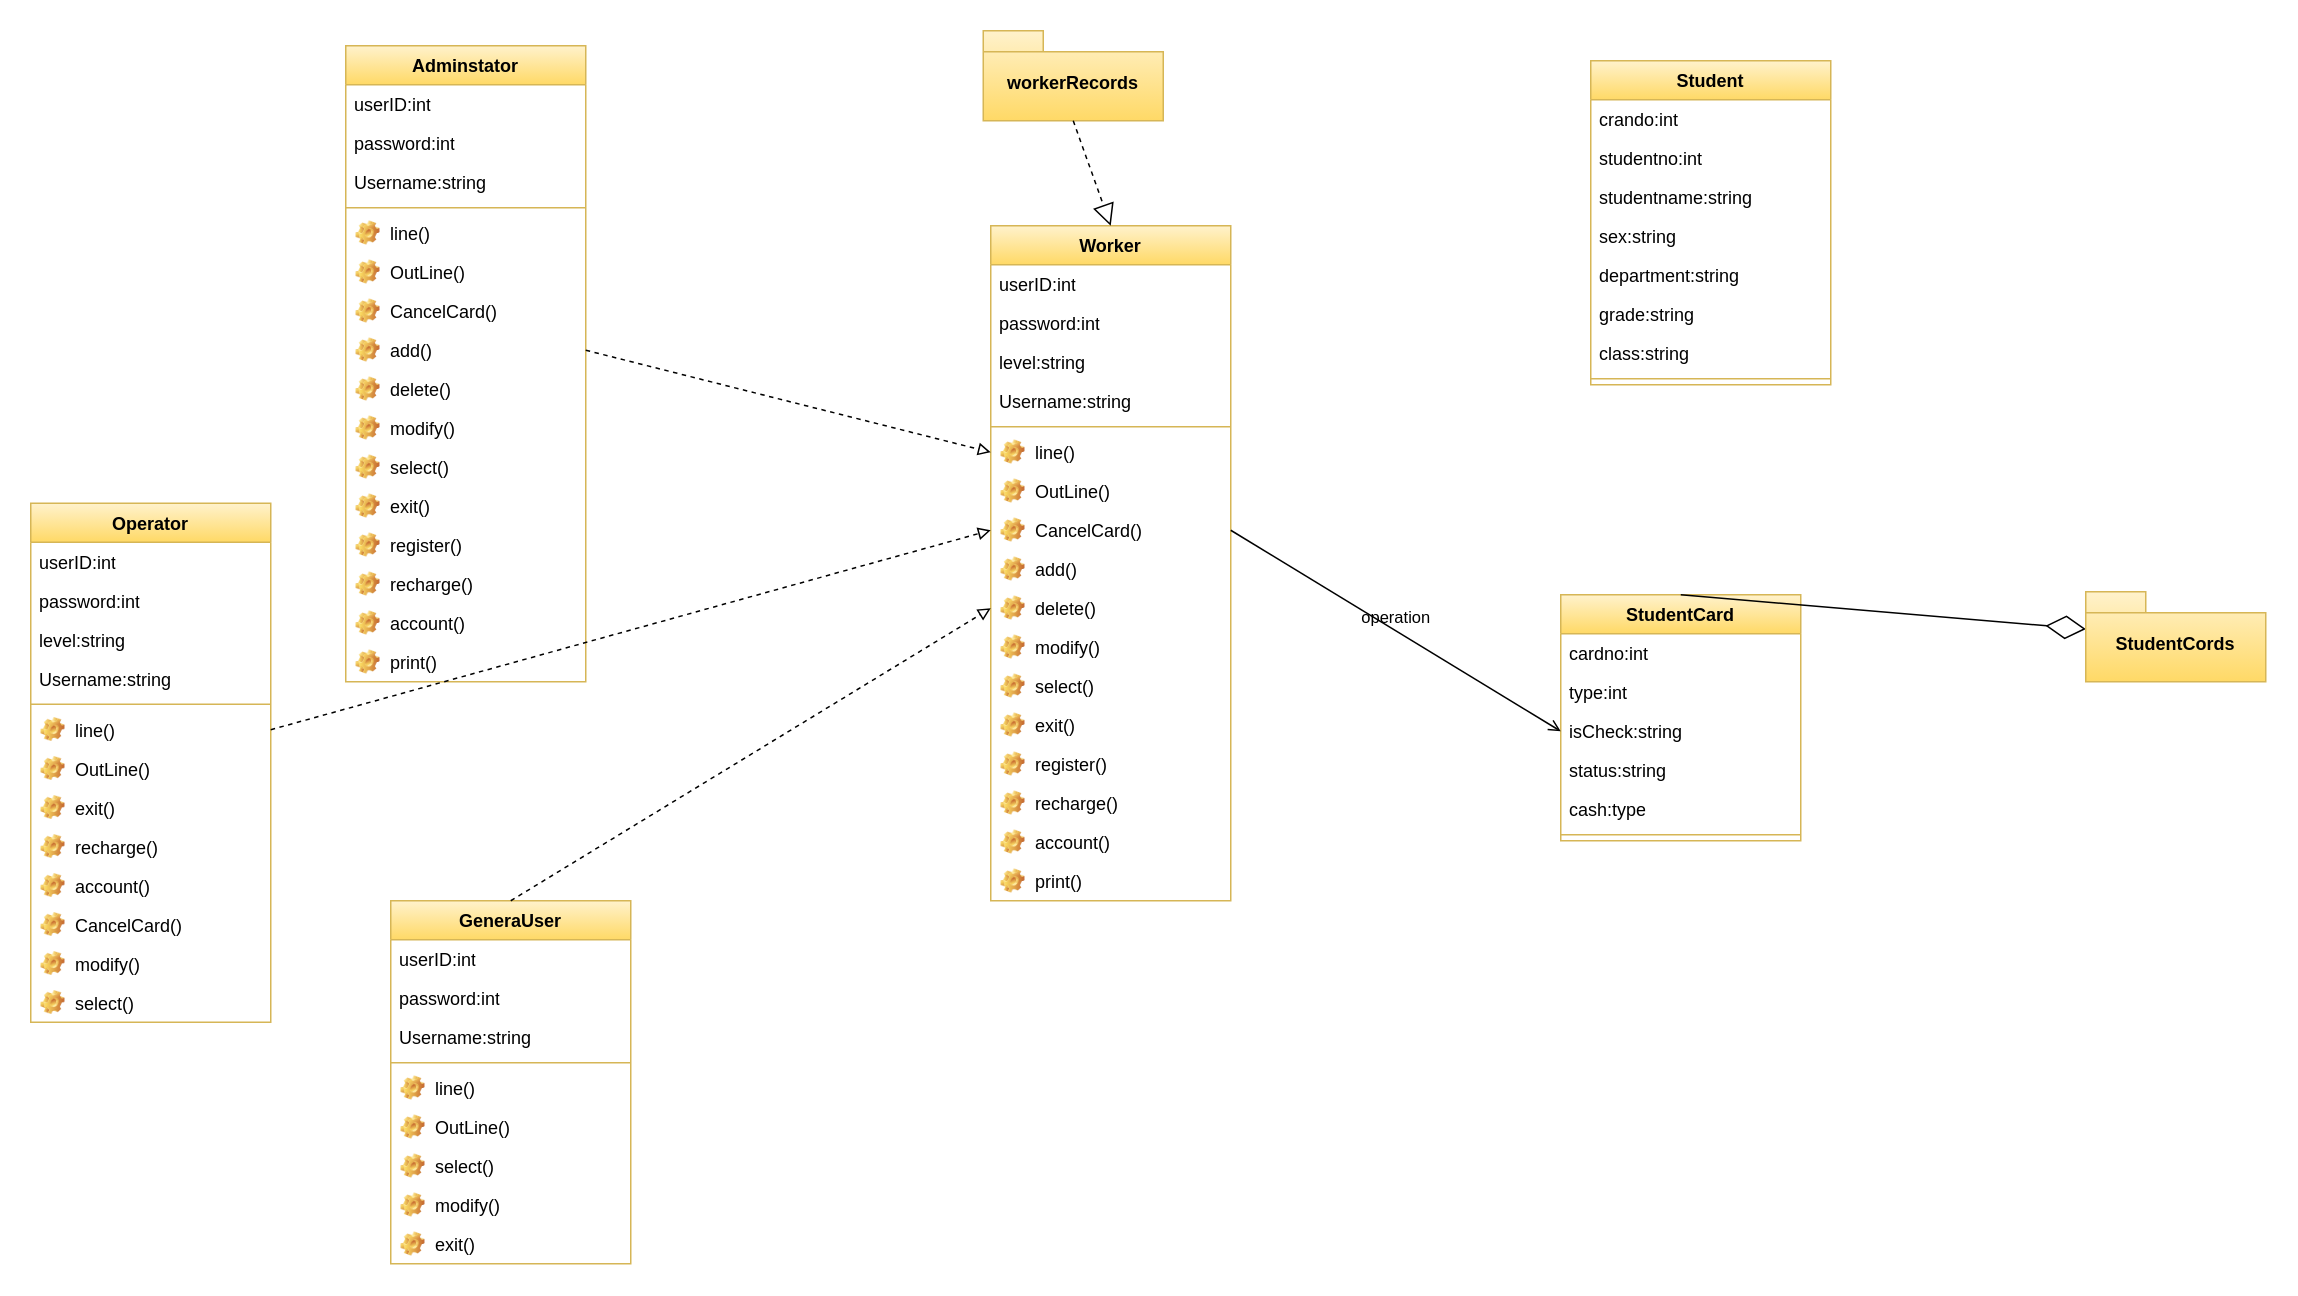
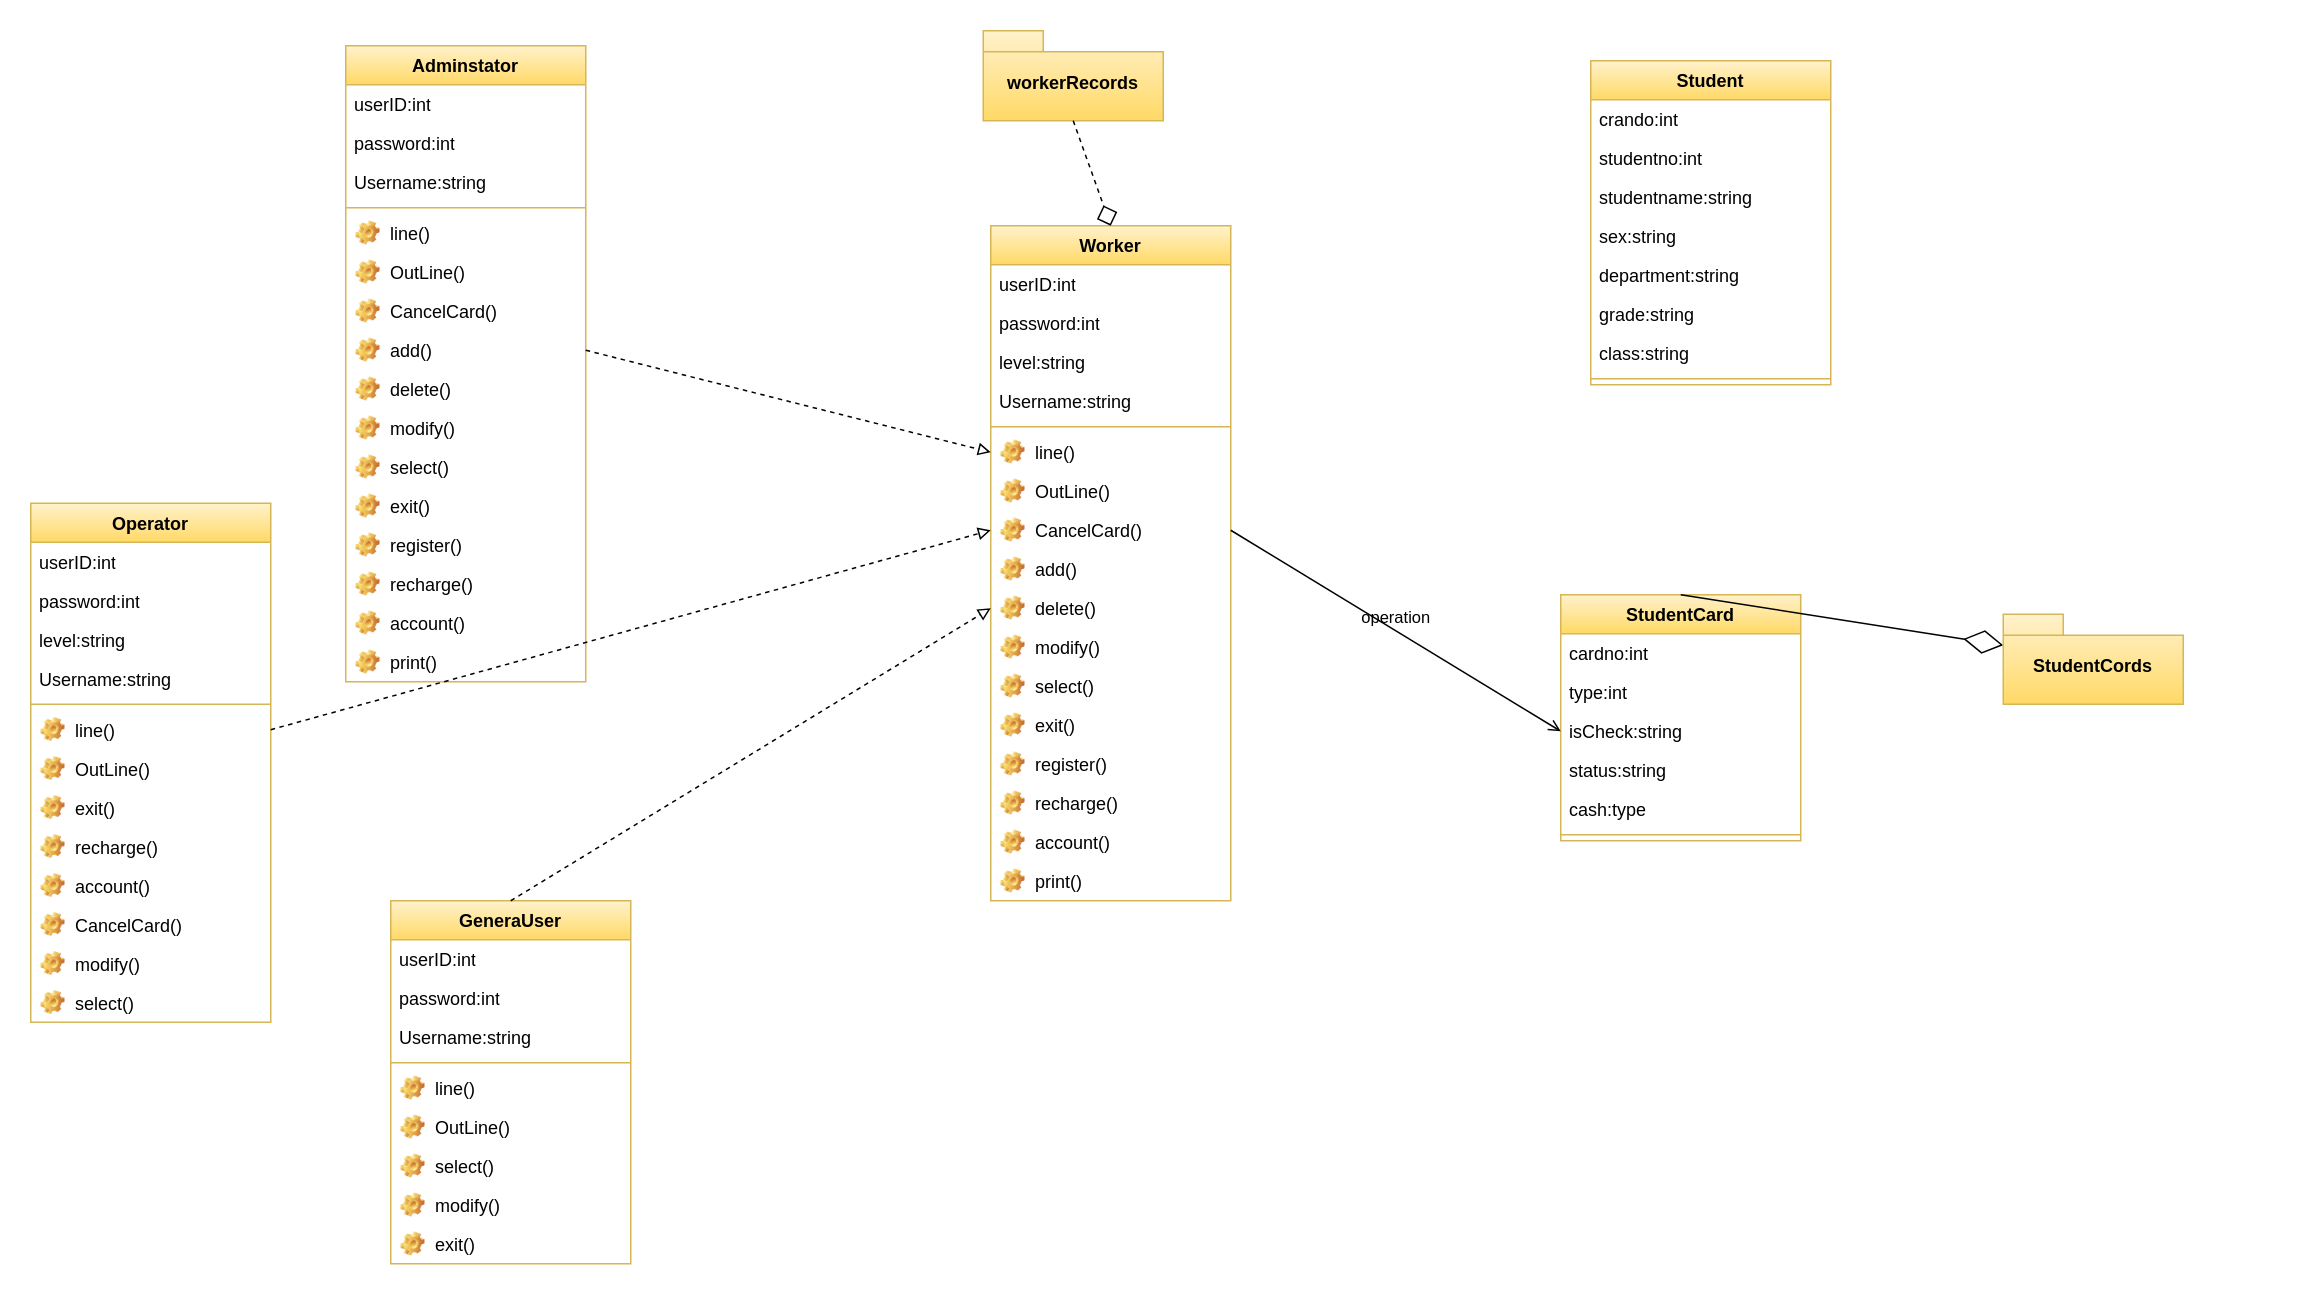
edge "workerRecords" -> "Worker": arrowhead block -> diamond
node "StudentCords": moved (2176, 637) -> (2093, 659)
